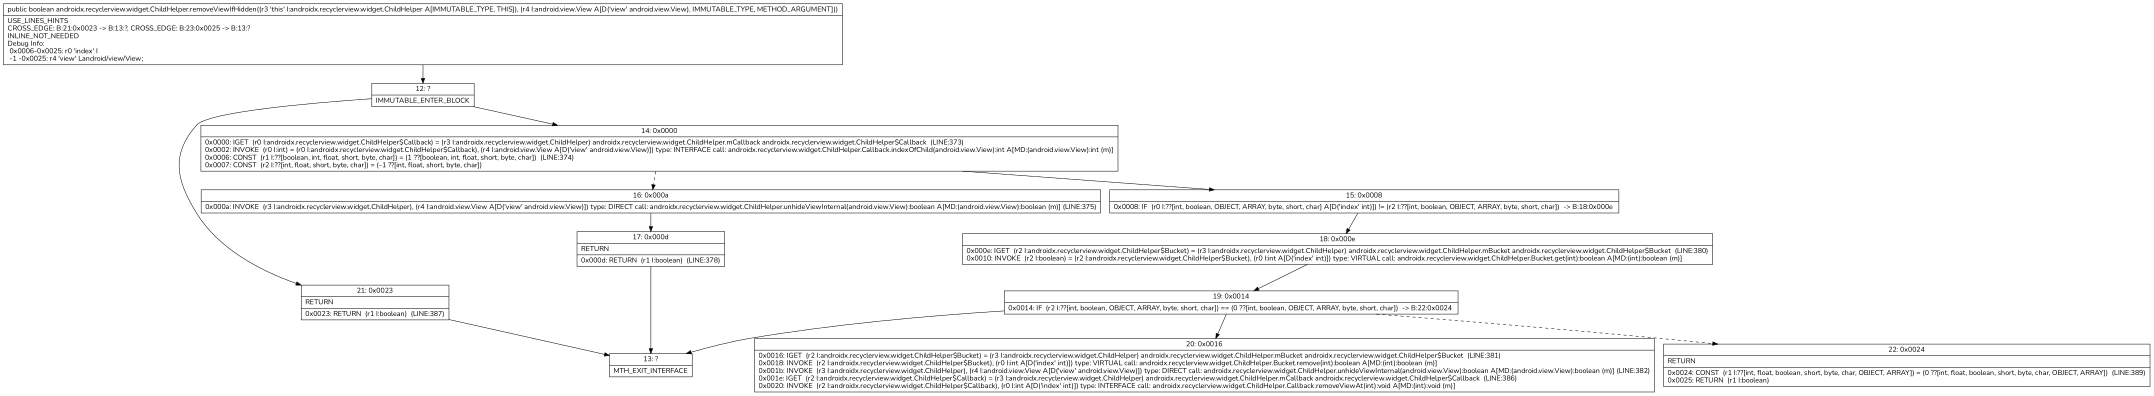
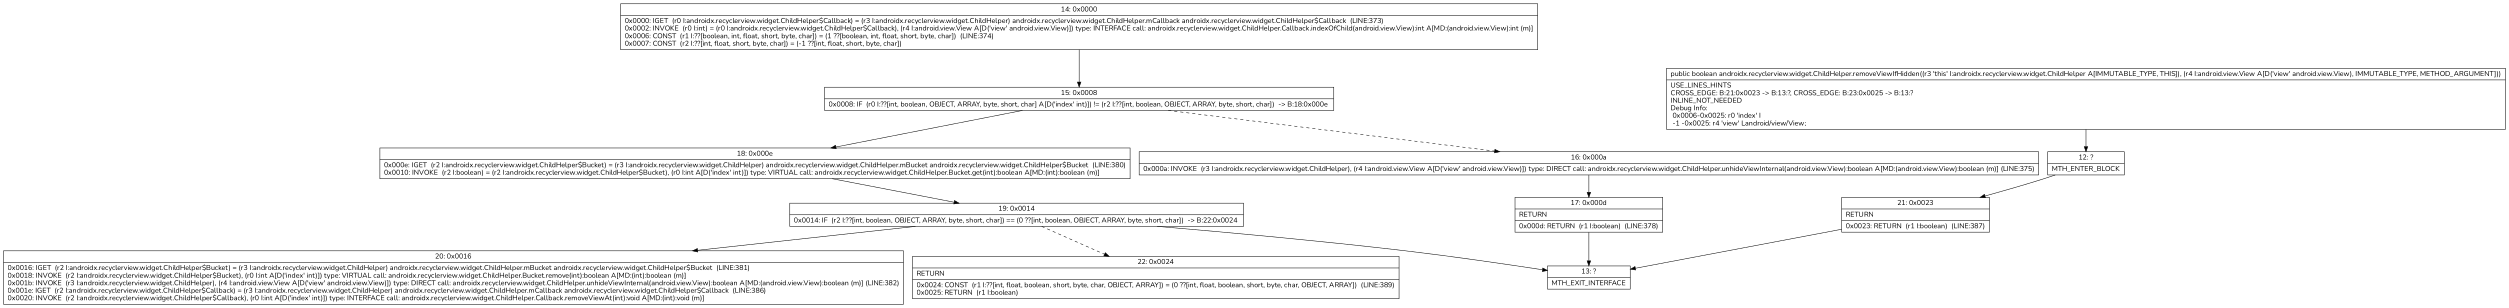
node "12: ?": text "IMMUTABLE_ENTER_BLOCK" -> "MTH_ENTER_BLOCK"
edge "12: ?" -> "14: 0x0000": removed
edge "14: 0x0000" -> "16: 0x000a": now "15: 0x0008" -> "16: 0x000a"
